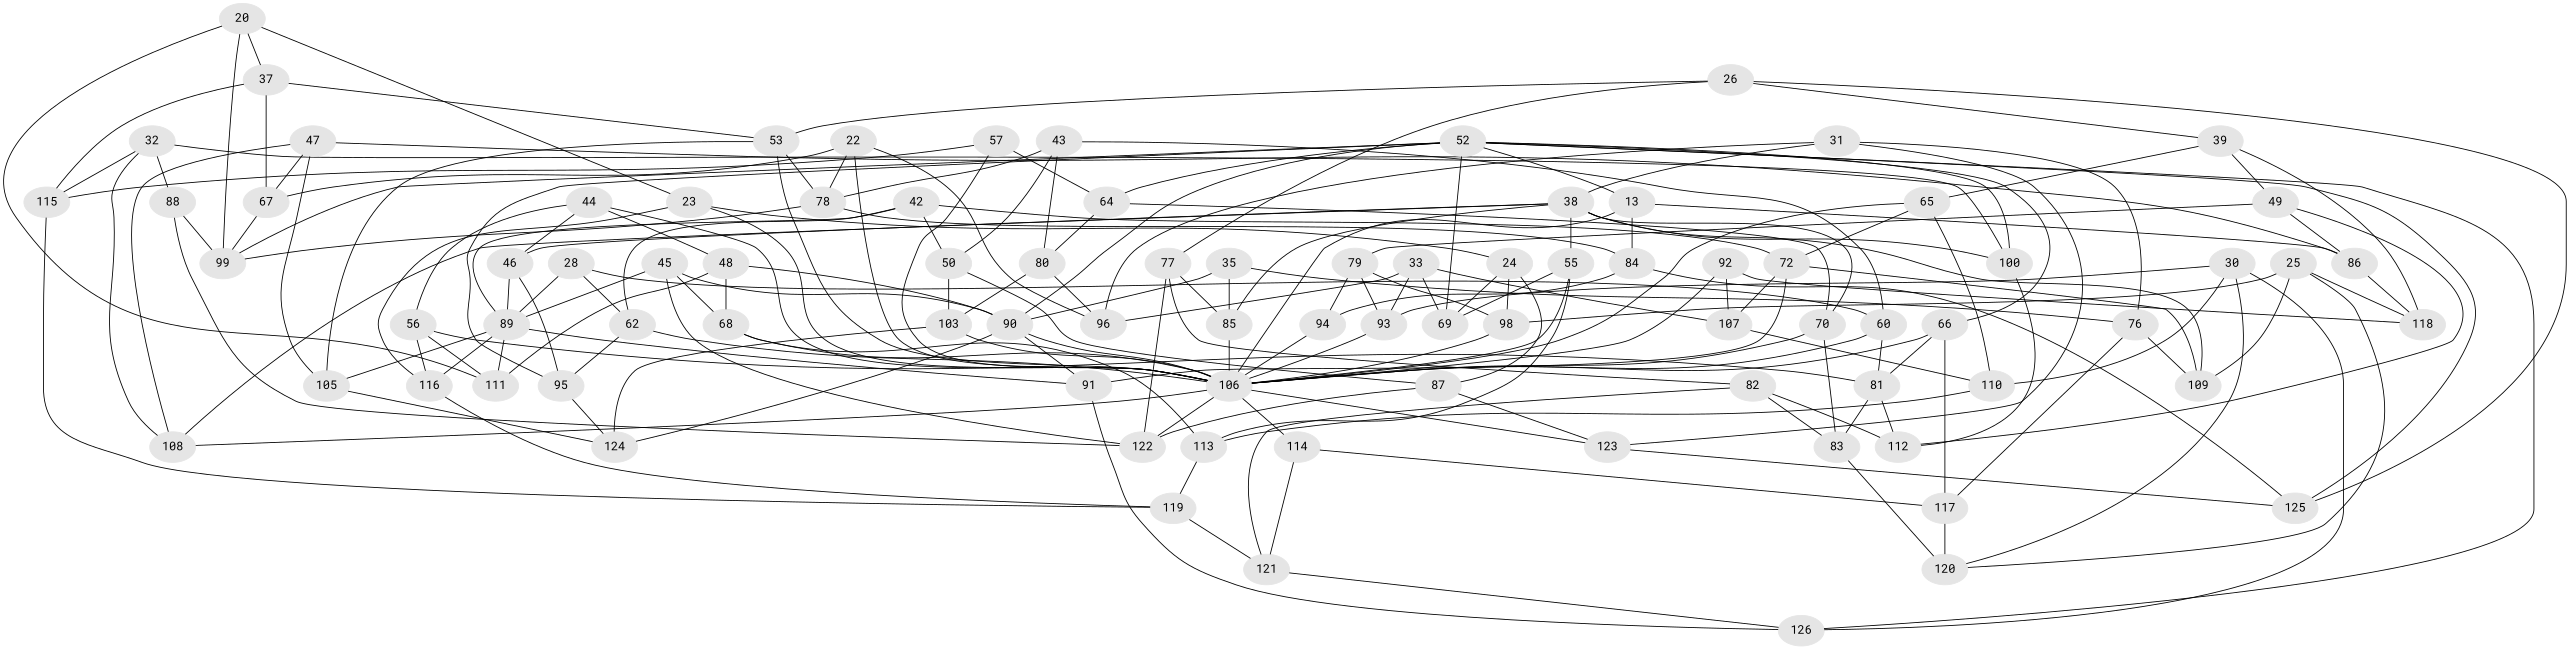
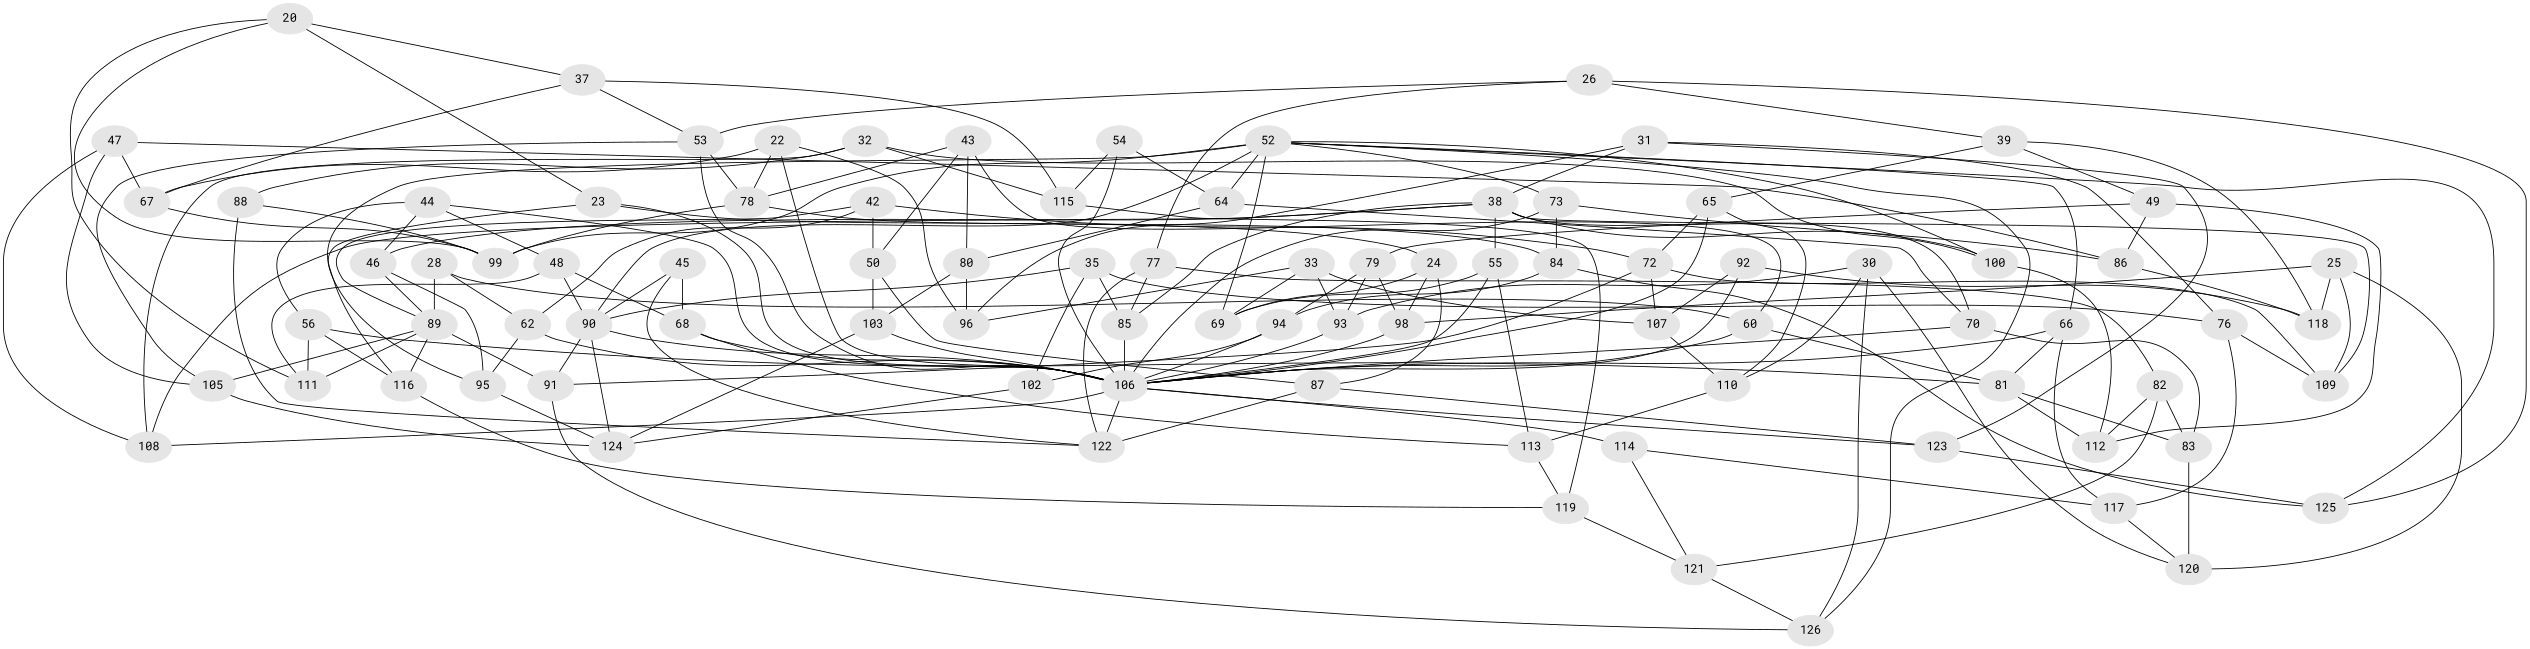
node "57": label "57" -> "54"
node "13": label "13" -> "73"
edge "45" -- "89": removed
node "102": added
